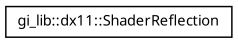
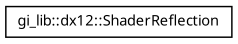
node "gi_lib::dx11::ShaderReflection": label "gi_lib::dx11::ShaderReflection" -> "gi_lib::dx12::ShaderReflection"
